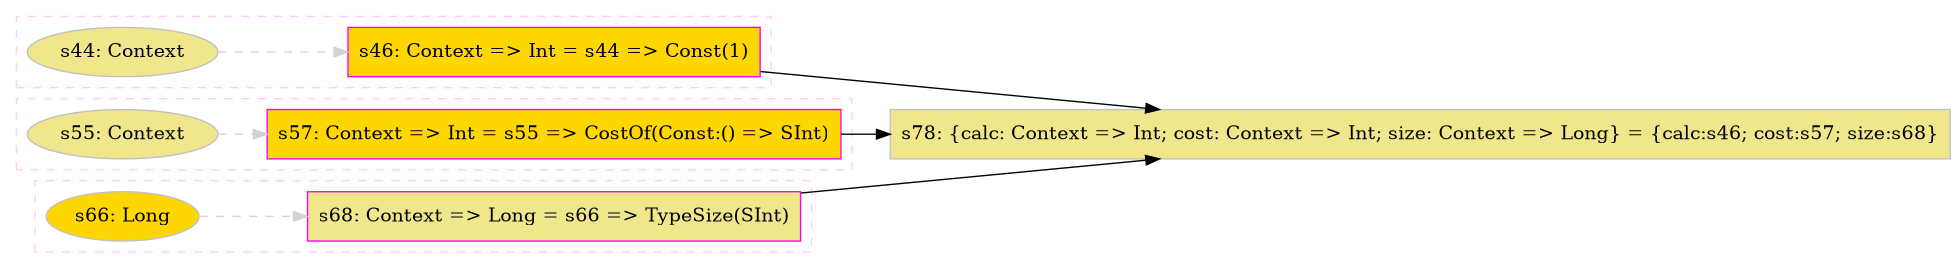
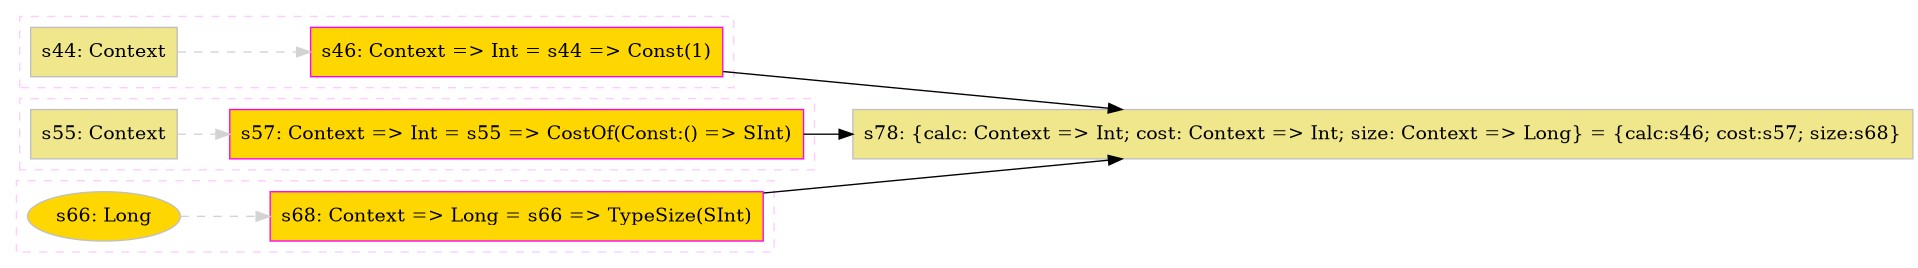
node "s44: Context": shape ellipse -> box
node "s55: Context": shape ellipse -> box
node "s68: Context => Long = s66 => TypeSize(SInt)": fillcolor khaki -> gold
